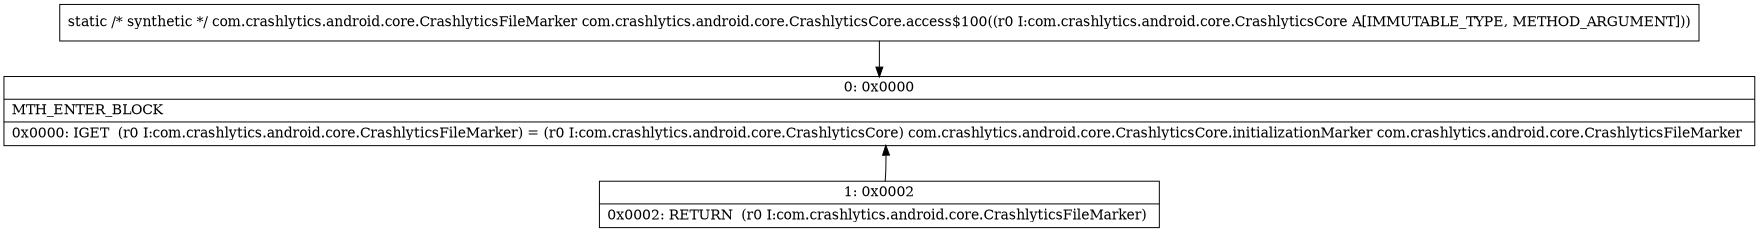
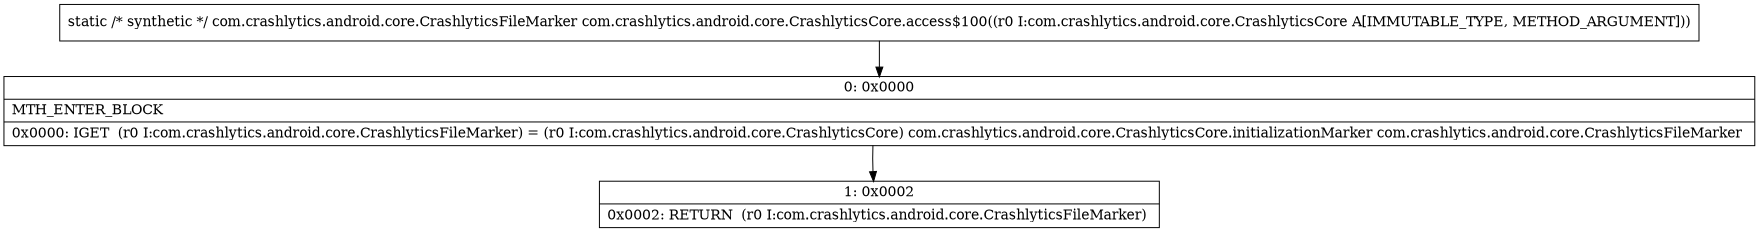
edge "1: 0x0002" -> "0: 0x0000": reversed
